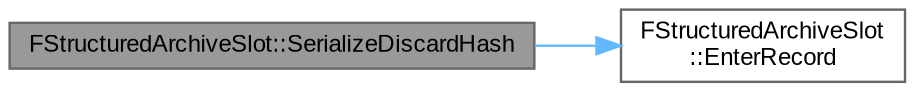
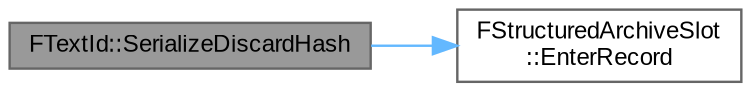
node "FStructuredArchiveSlot::SerializeDiscardHash": label "FStructuredArchiveSlot::SerializeDiscardHash" -> "FTextId::SerializeDiscardHash"
